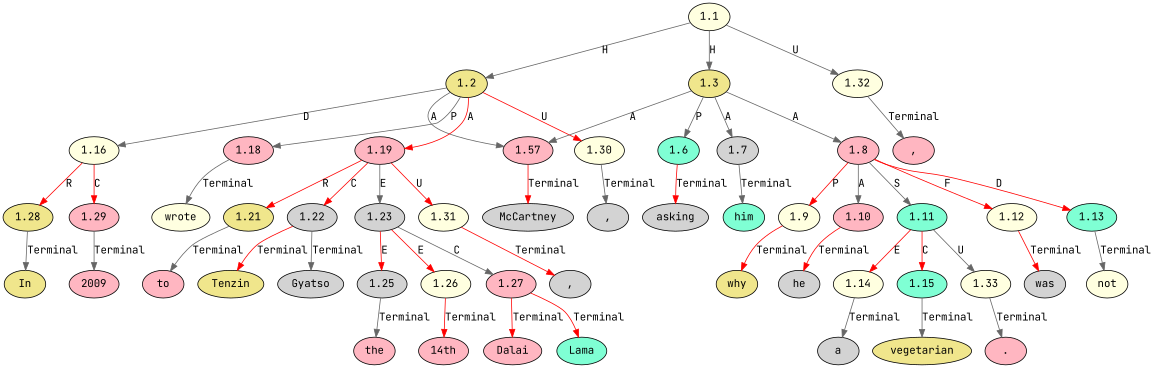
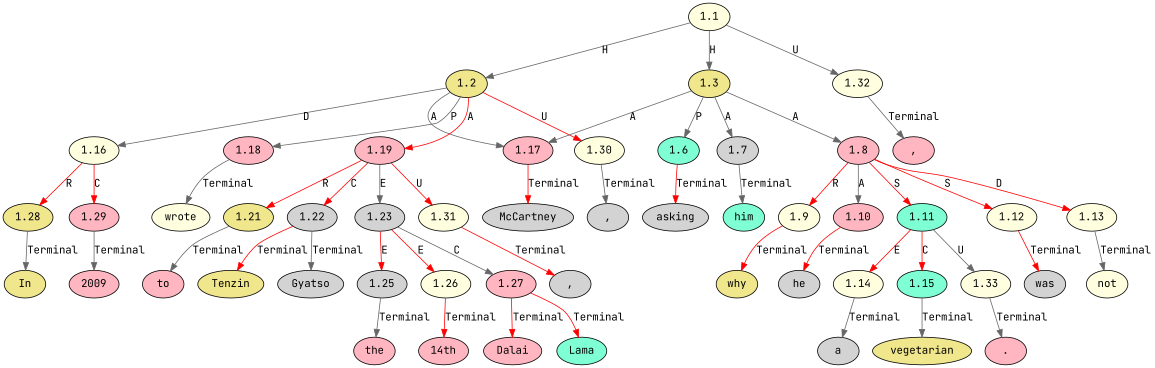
node "1.57": label "1.57" -> "1.17"
edge "1.8" -> "1.11": color gray40 -> red
edge "1.8" -> "1.9": label "P" -> "R"
edge "1.8" -> "1.12": label "F" -> "S"
node "1.13": fillcolor aquamarine -> lightyellow
